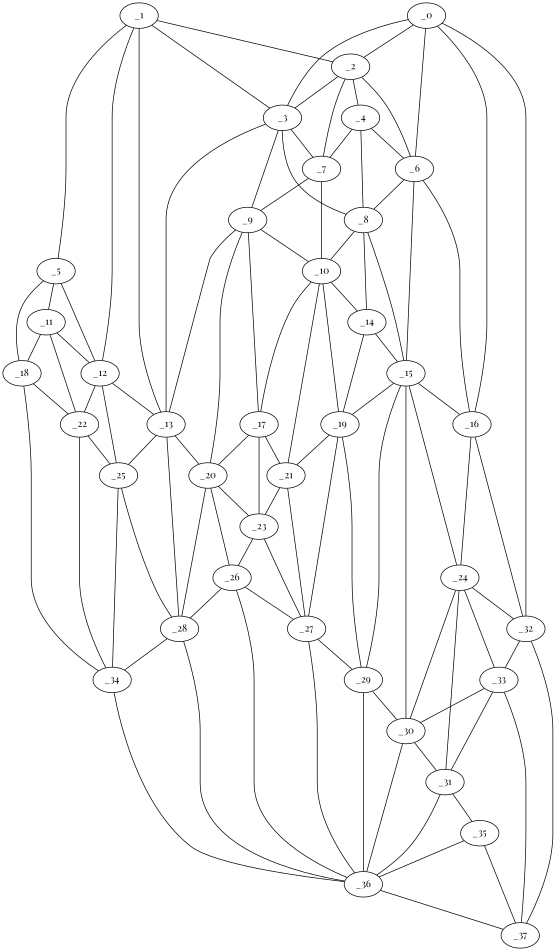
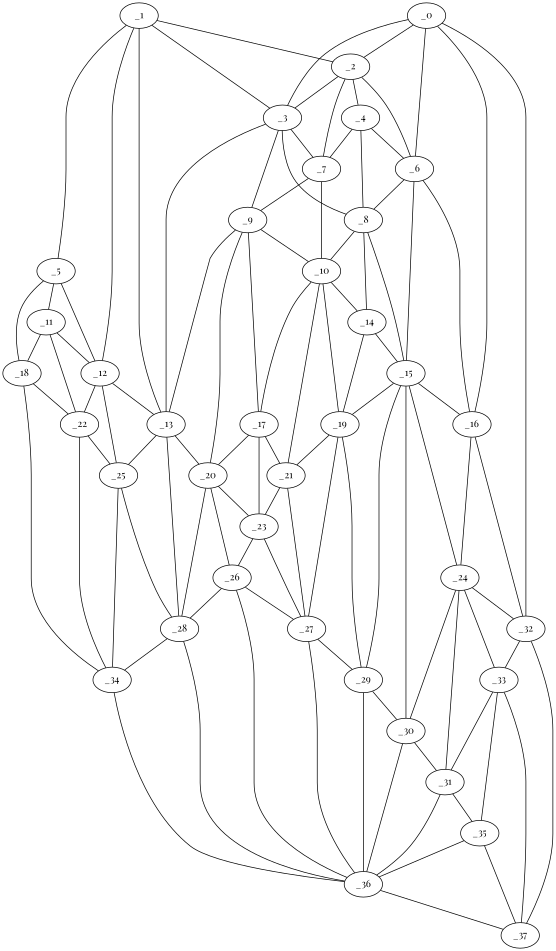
edge "_33" -- "_30": now "_33" -- "_35"
